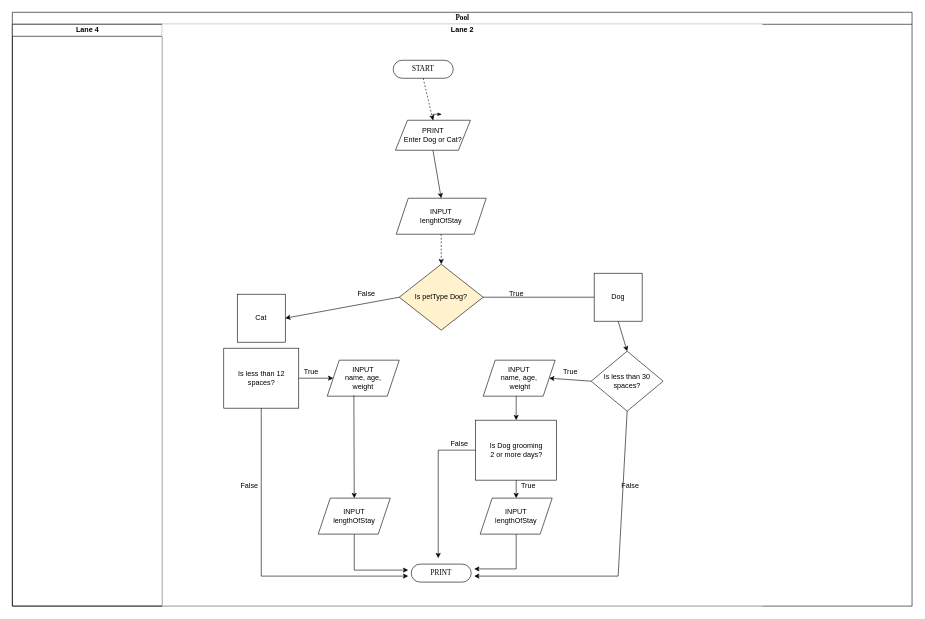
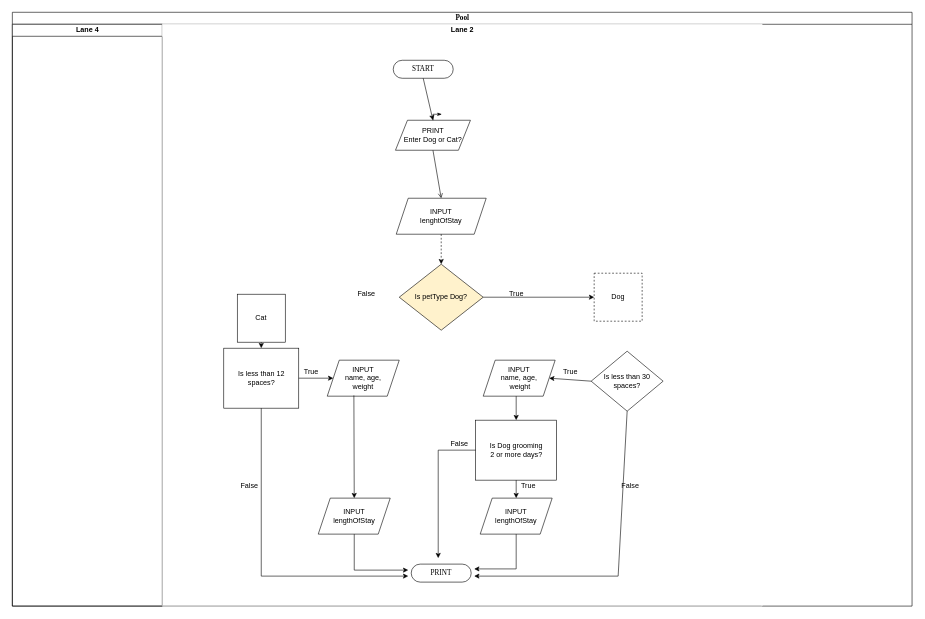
edge "START" -> "PRINT Enter Dog or Cat?": style dashed -> solid
edge "PRINT Enter Dog or Cat?" -> "INPUT lenghtOfStay": arrowhead classic -> open
edge "Is petType Dog?" -- "Dog": arrowhead none -> classic
node "Dog": style solid -> dashed
edge "Is petType Dog?" -> "Cat": removed
edge "Dog" -> "Is less than 30 spaces?": removed
edge "Cat" -> "Is less than 12 spaces?": added
